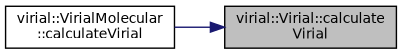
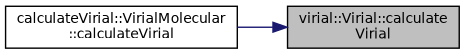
node "virial::VirialMolecular ::calculateVirial": label "virial::VirialMolecular ::calculateVirial" -> "calculateVirial::VirialMolecular ::calculateVirial"
